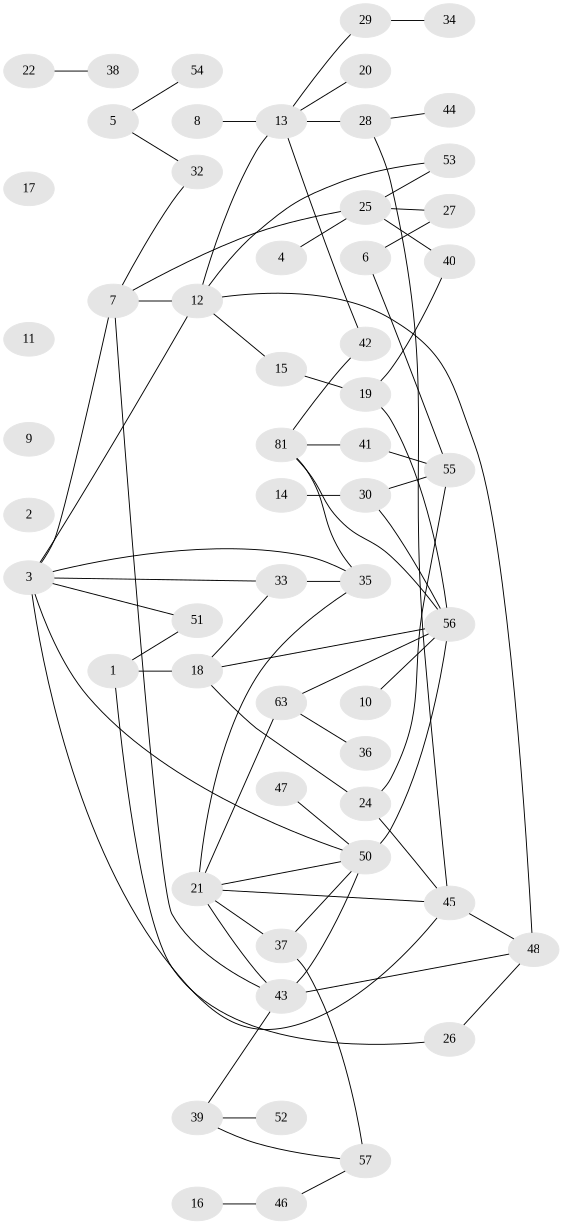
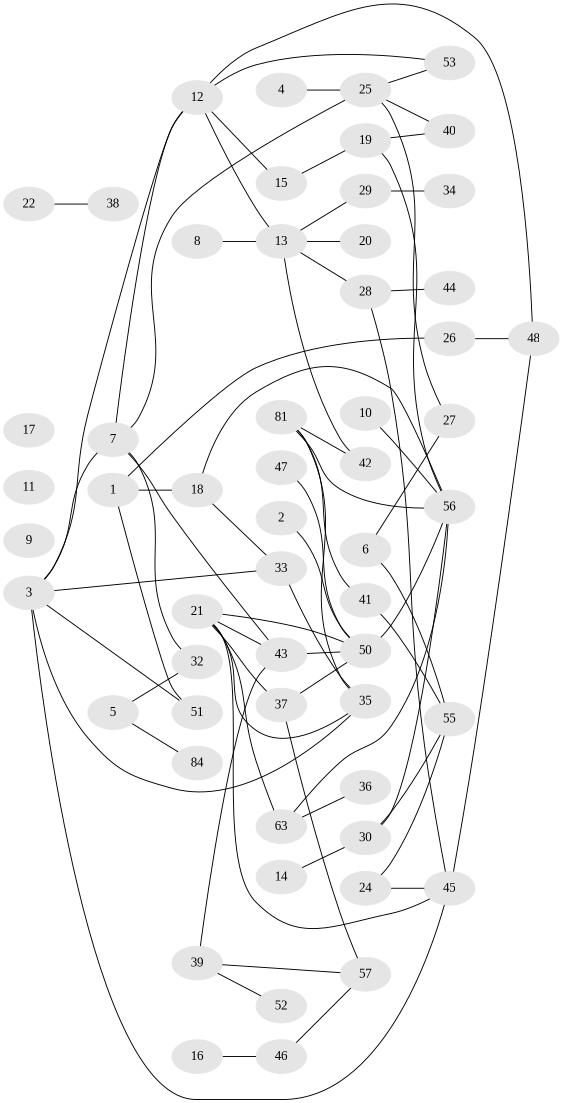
node "54": label "54" -> "84"
edge "18" -- "24": removed
edge "3" -- "50": now "2" -- "50"
edge "48" -- "43": removed
